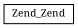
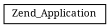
node "Zend_Zend": label "Zend_Zend" -> "Zend_Application"
